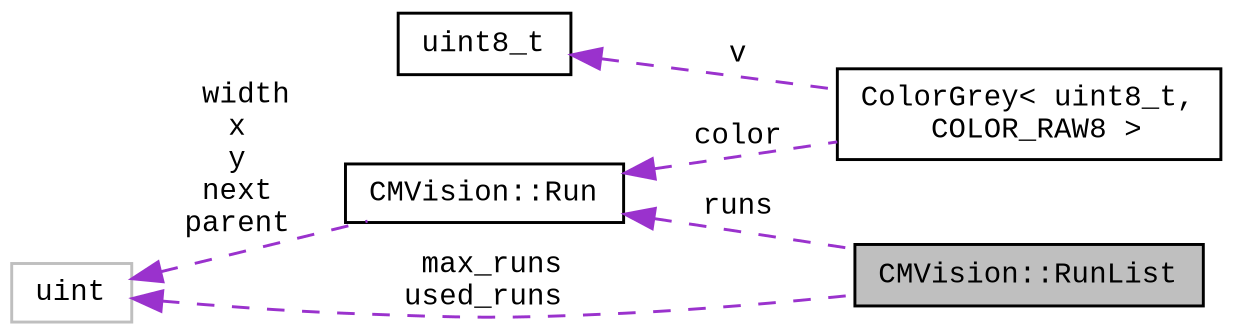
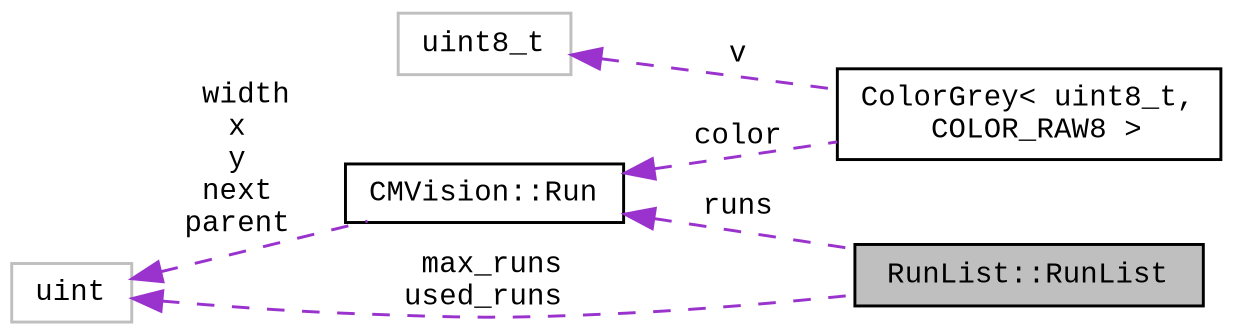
node "uint8_t": color black -> grey75
node "CMVision::RunList": label "CMVision::RunList" -> "RunList::RunList"
